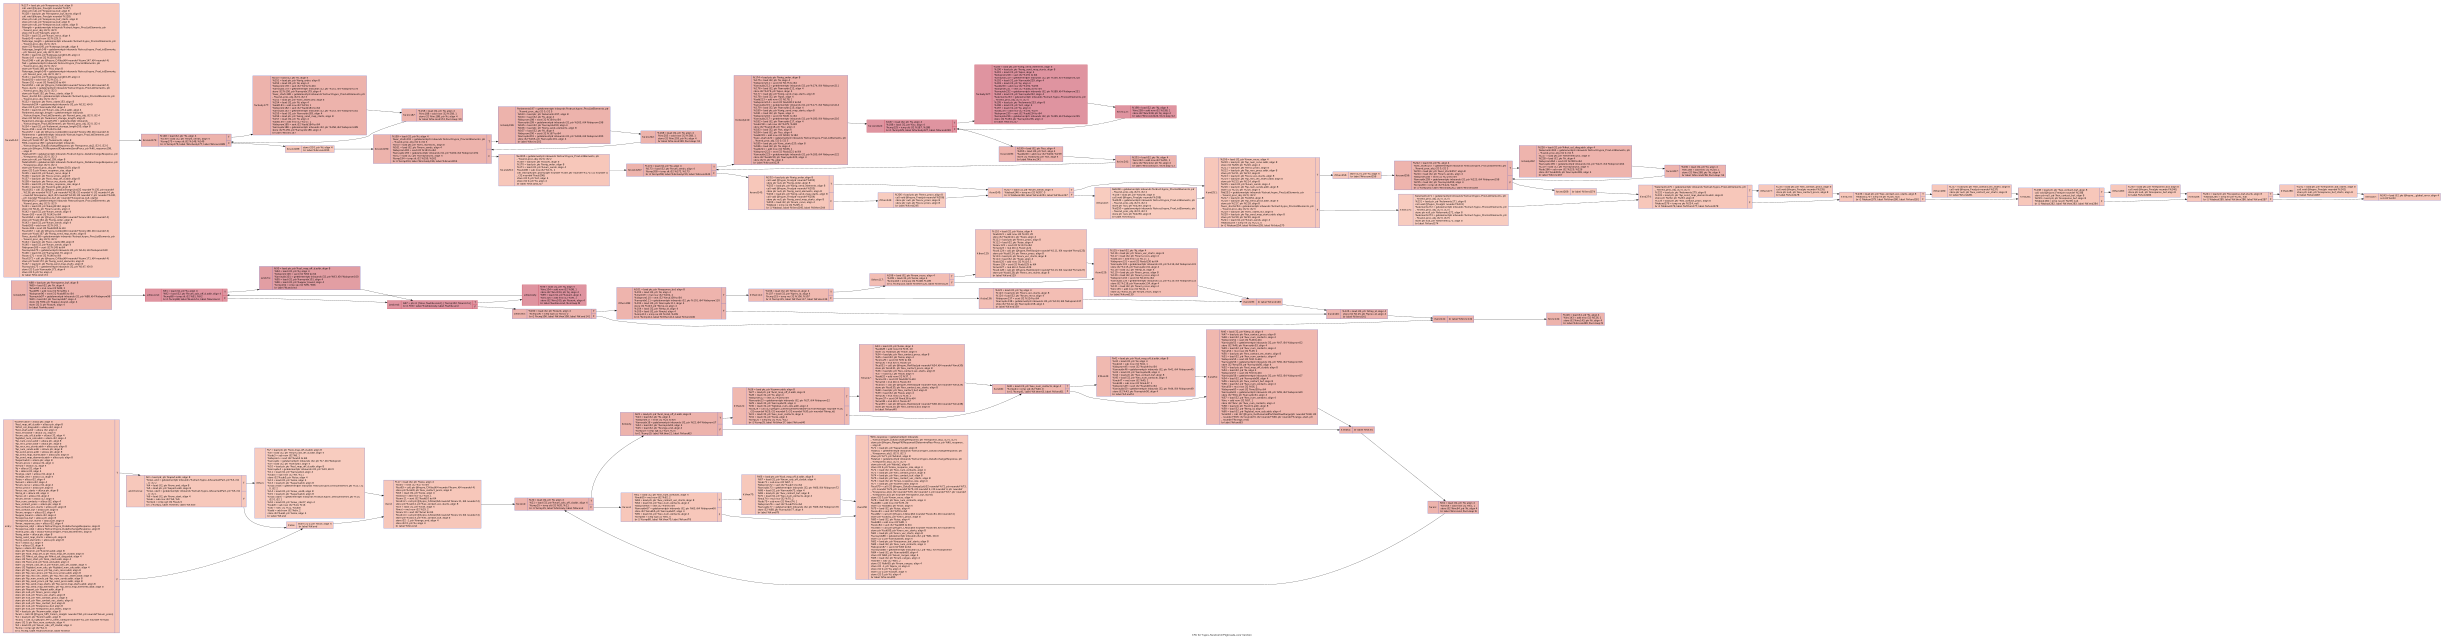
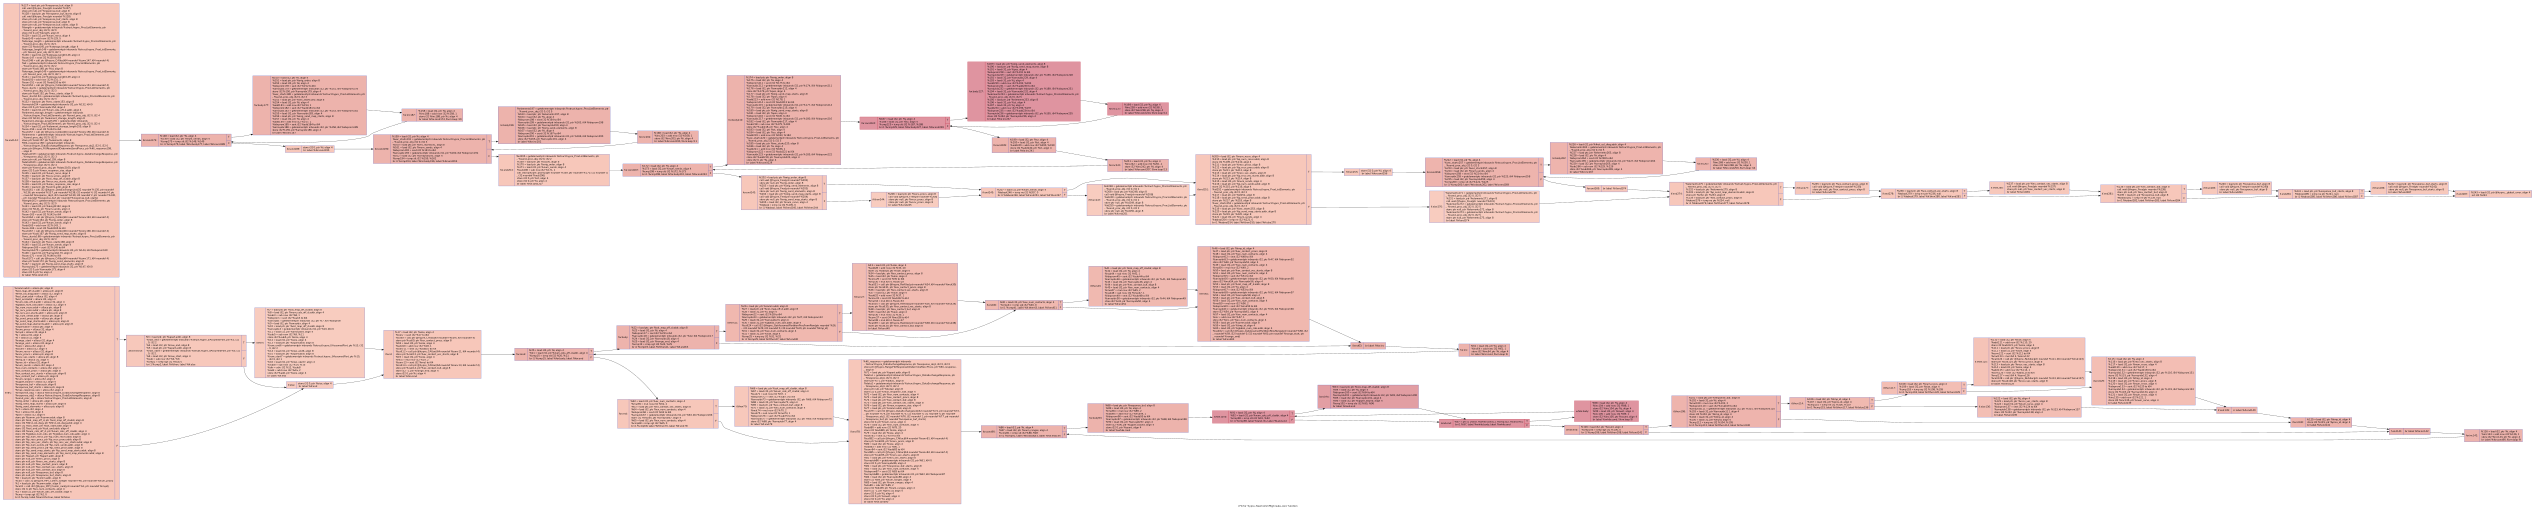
node "for.cond90:": added
